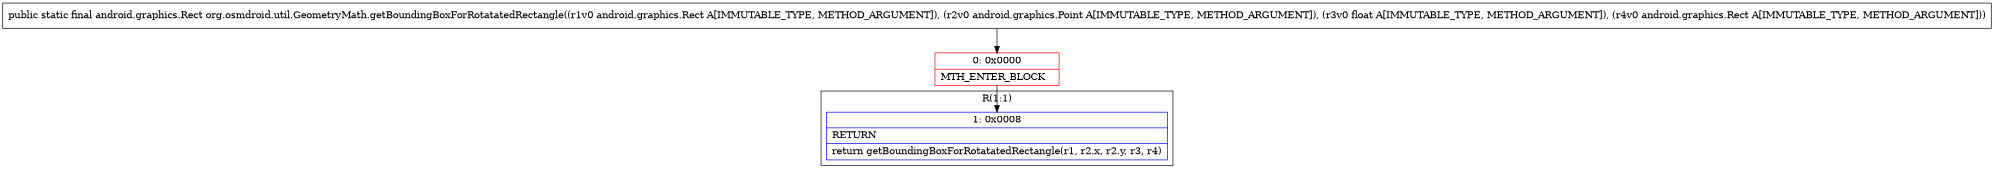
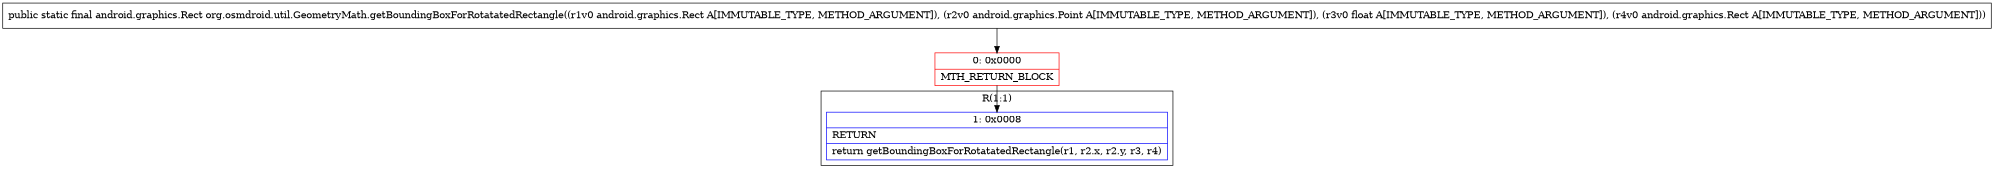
node "0: 0x0000": text "MTH_ENTER_BLOCK" -> "MTH_RETURN_BLOCK"
